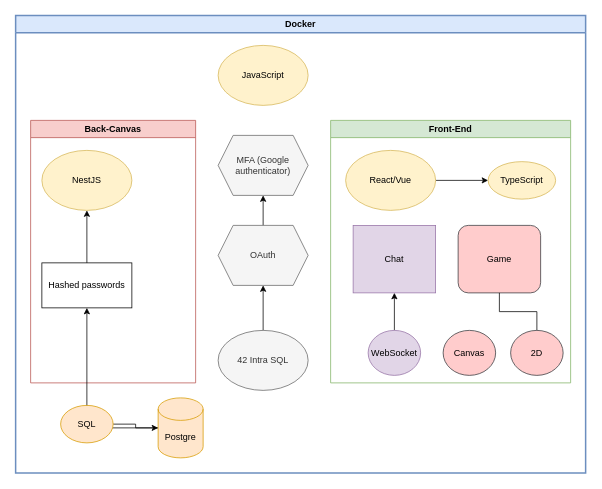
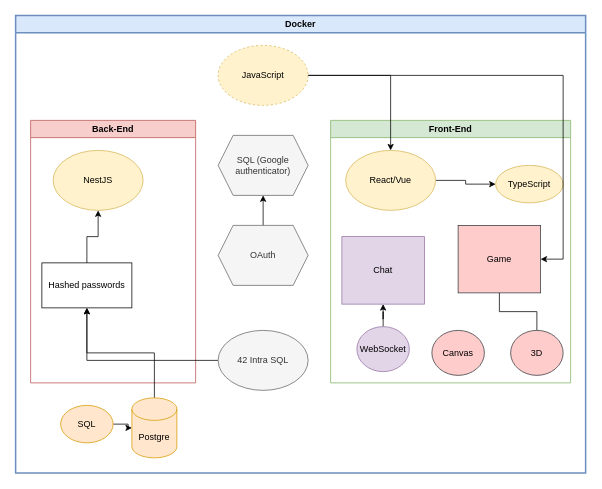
node "JavaScript": style solid -> dashed
edge "JavaScript" -> "Game": added
edge "JavaScript" -> "React/Vue": added
node "Back-Canvas": label "Back-Canvas" -> "Back-End"
node "MFA (Google authenticator)": label "MFA (Google authenticator)" -> "SQL (Google authenticator)"
node "NestJS": moved (87, 180) -> (98, 180)
node "TypeScript": moved (522, 180) -> (529, 184)
node "Chat": moved (394, 259) -> (383, 270)
node "Game": shape rounded rectangle -> rectangle
edge "42 Intra SQL" -> "OAuth": now "42 Intra SQL" -> "Hashed passwords"
node "WebSocket": moved (394, 353) -> (383, 349)
node "Canvas": moved (469, 353) -> (458, 353)
node "2D": label "2D" -> "3D"
node "Postgre": moved (180, 428) -> (154, 428)
